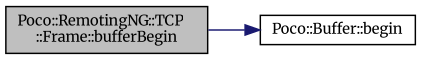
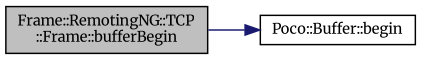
node "Poco::RemotingNG::TCP ::Frame::bufferBegin": label "Poco::RemotingNG::TCP ::Frame::bufferBegin" -> "Frame::RemotingNG::TCP ::Frame::bufferBegin"
